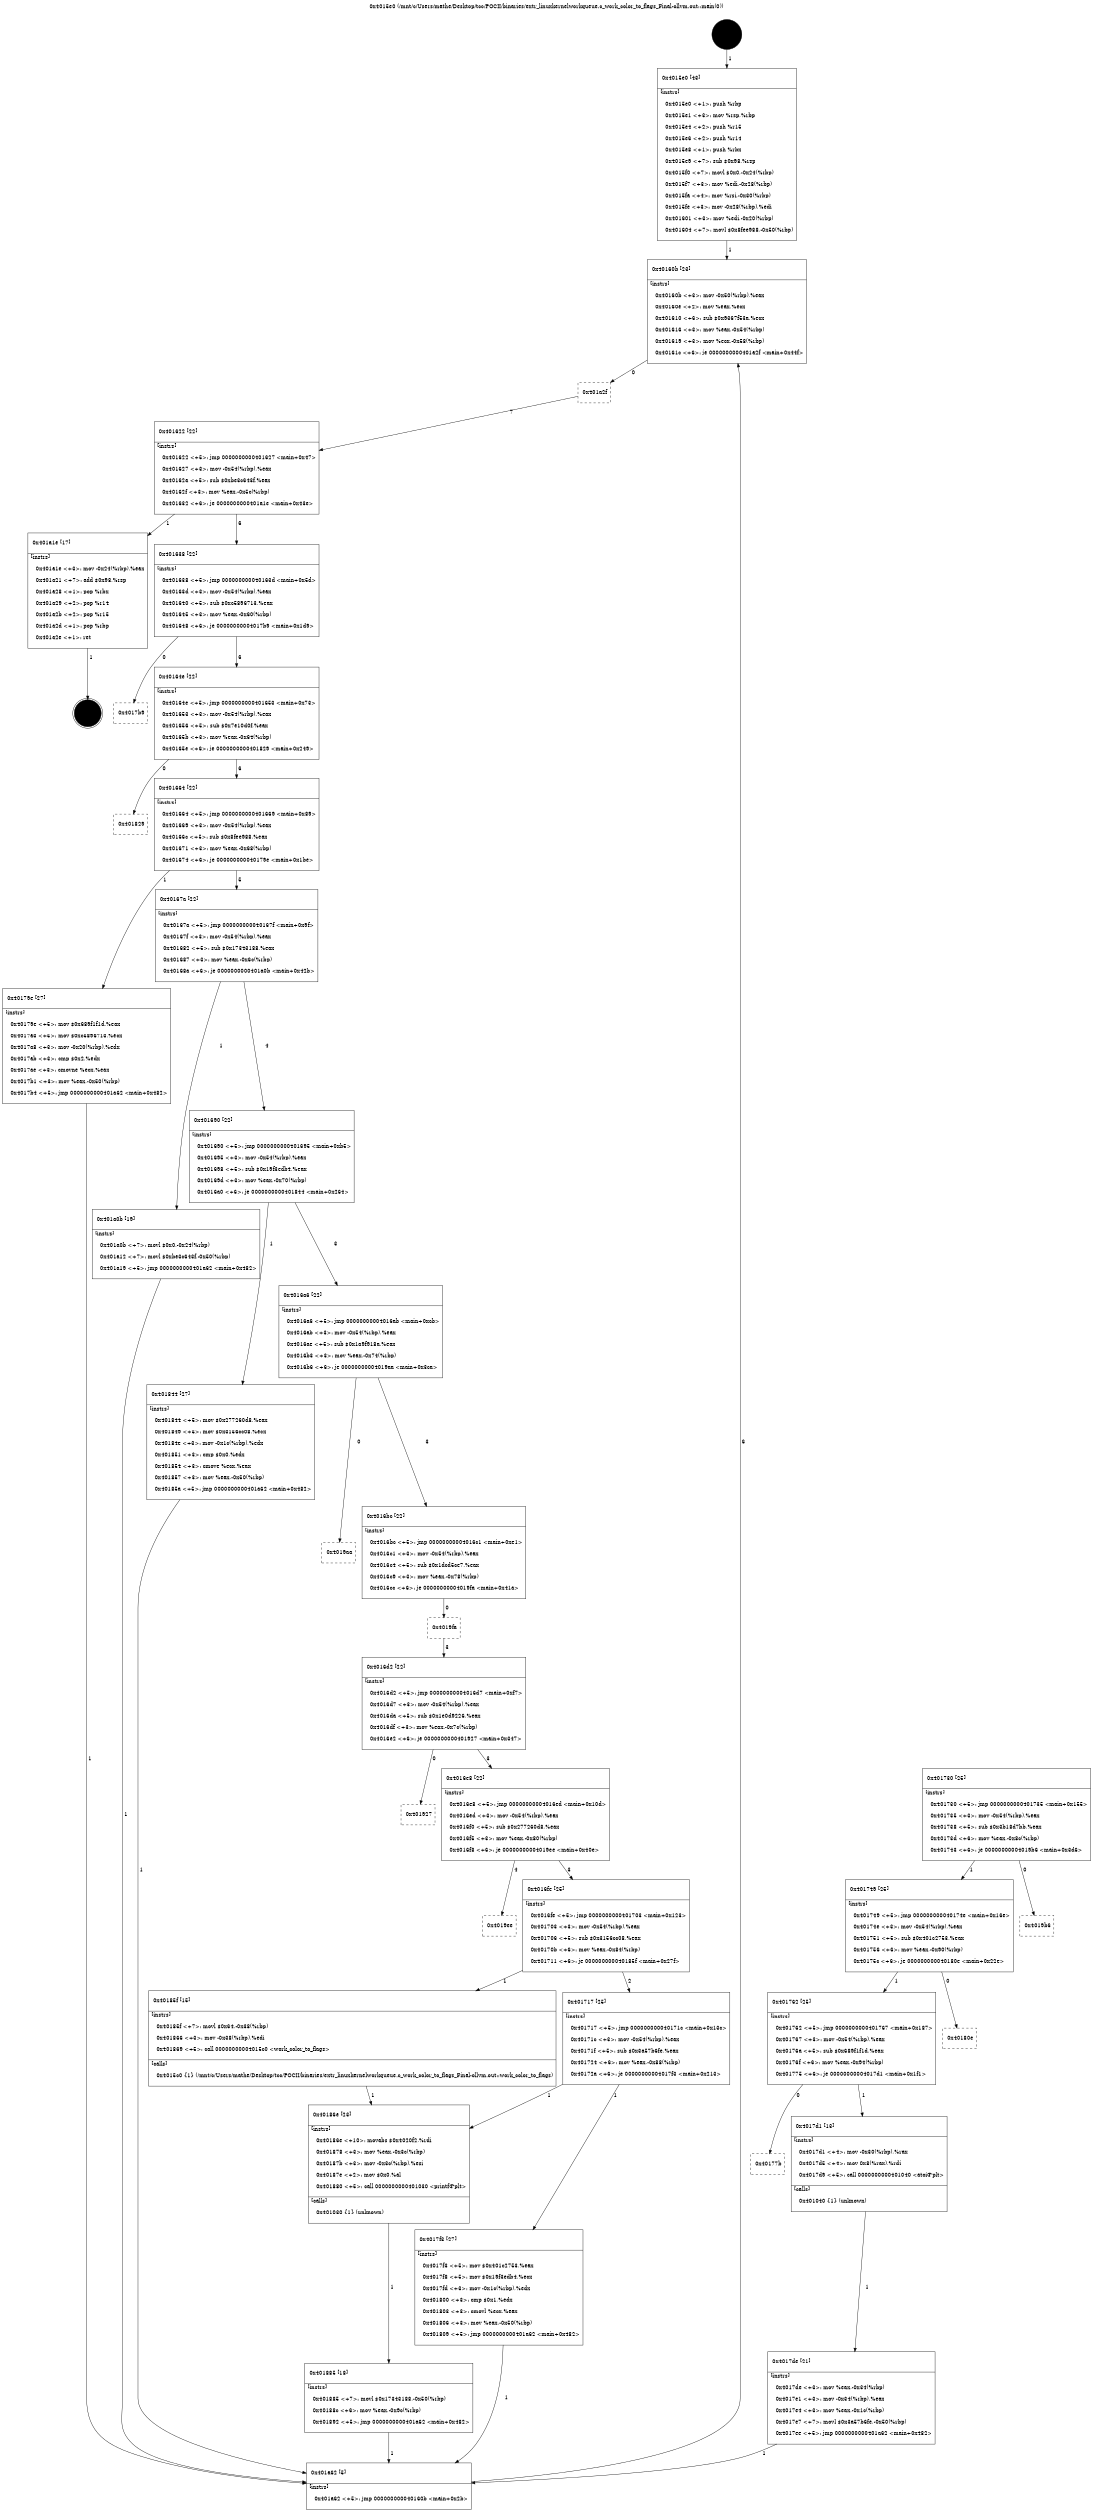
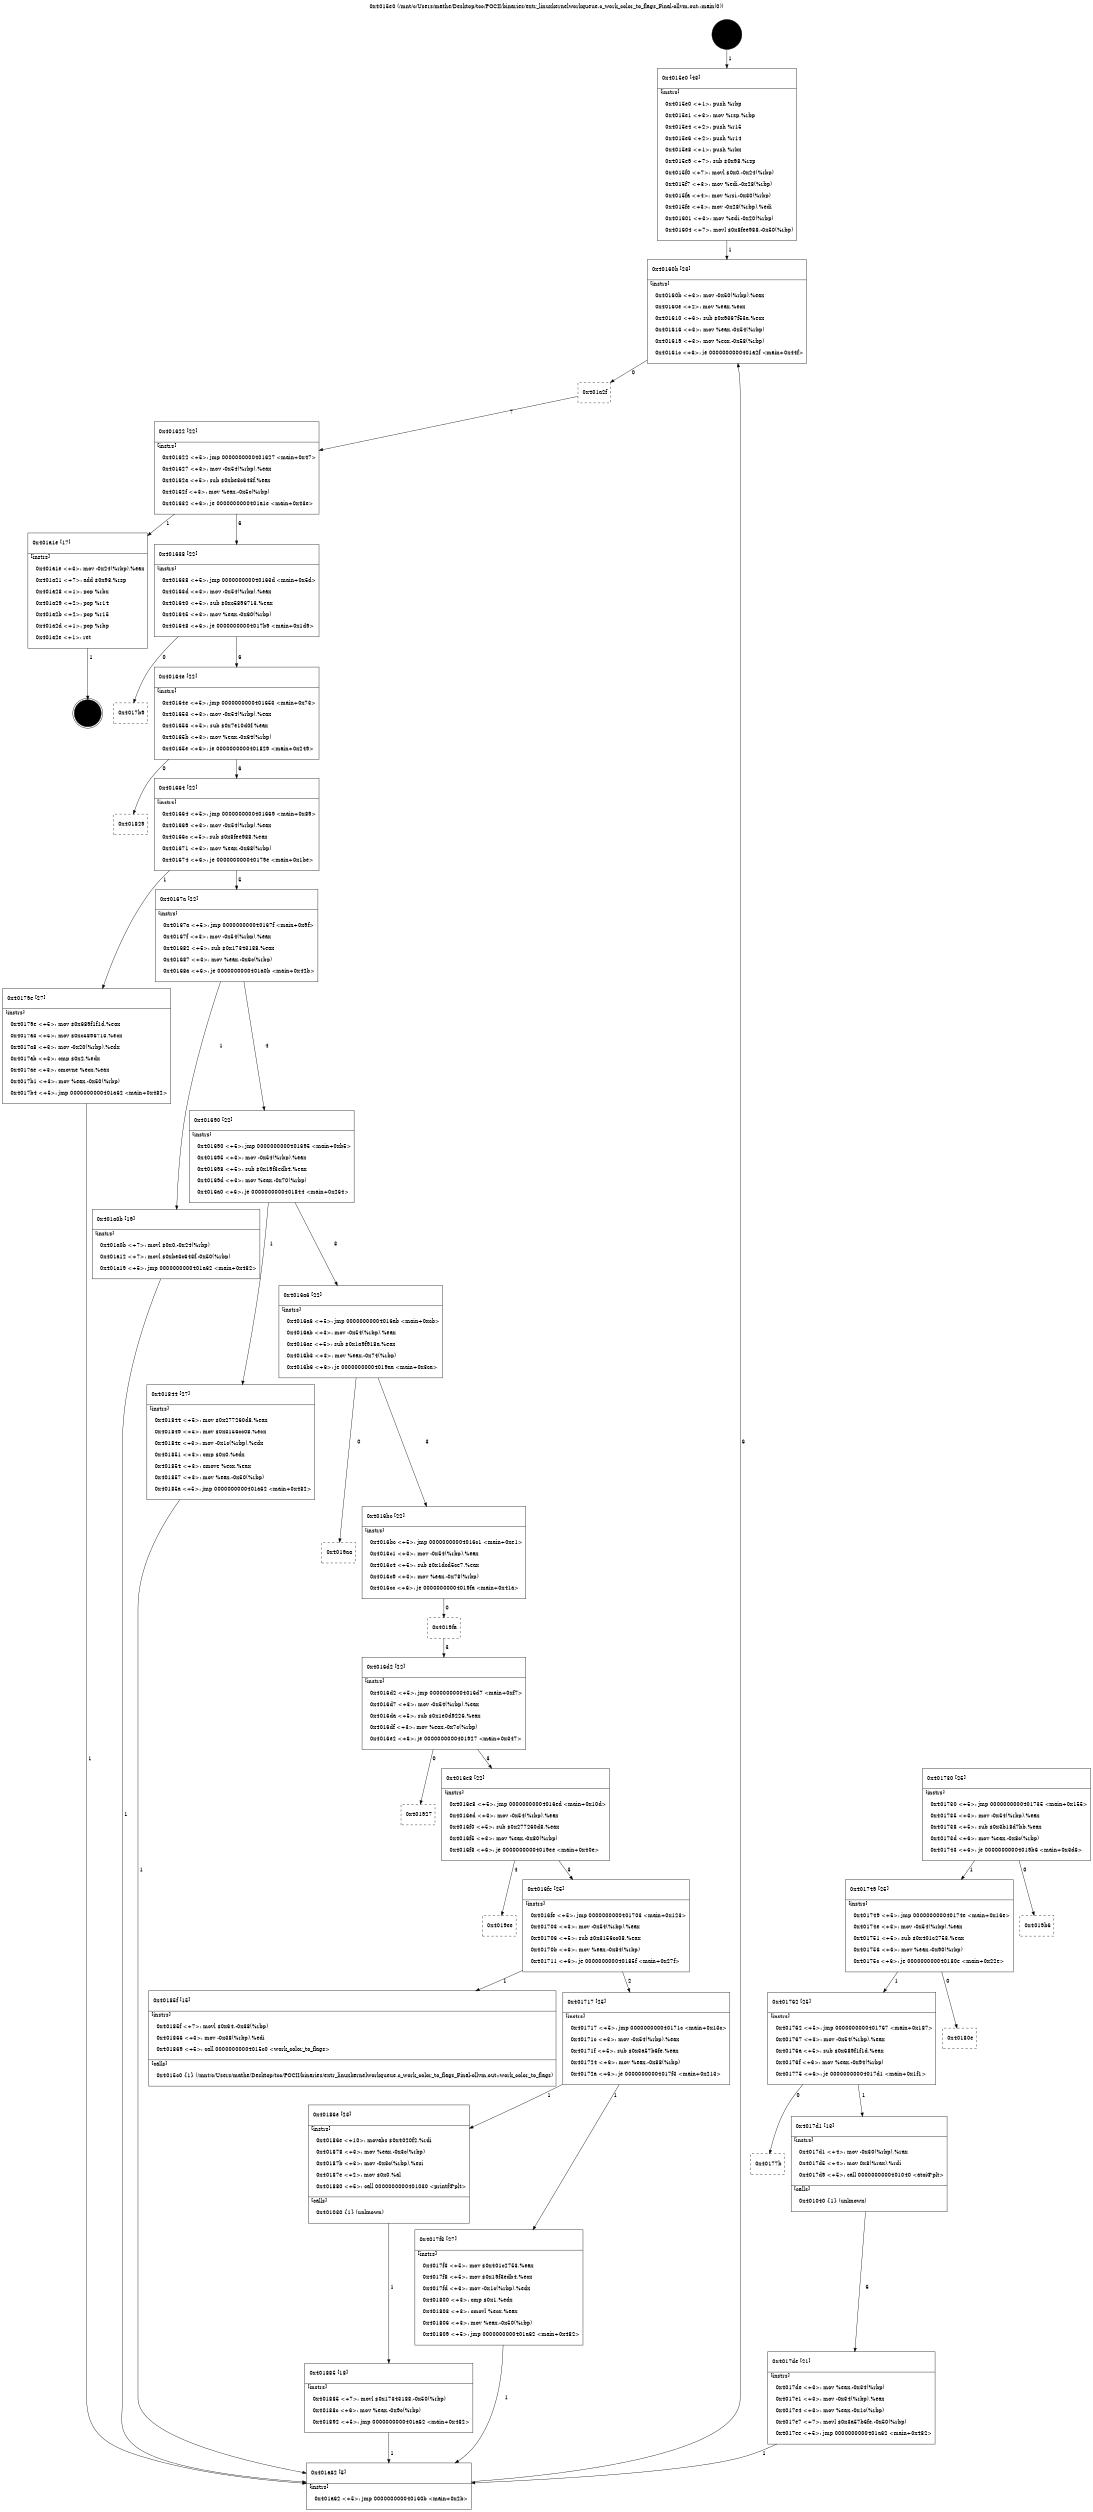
edge "0x40185f [15]" -> "0x40186e [23]": removed, label "1"
edge "0x4017d1 [13]" -> "0x4017de [21]": label " 1" -> " 6"
